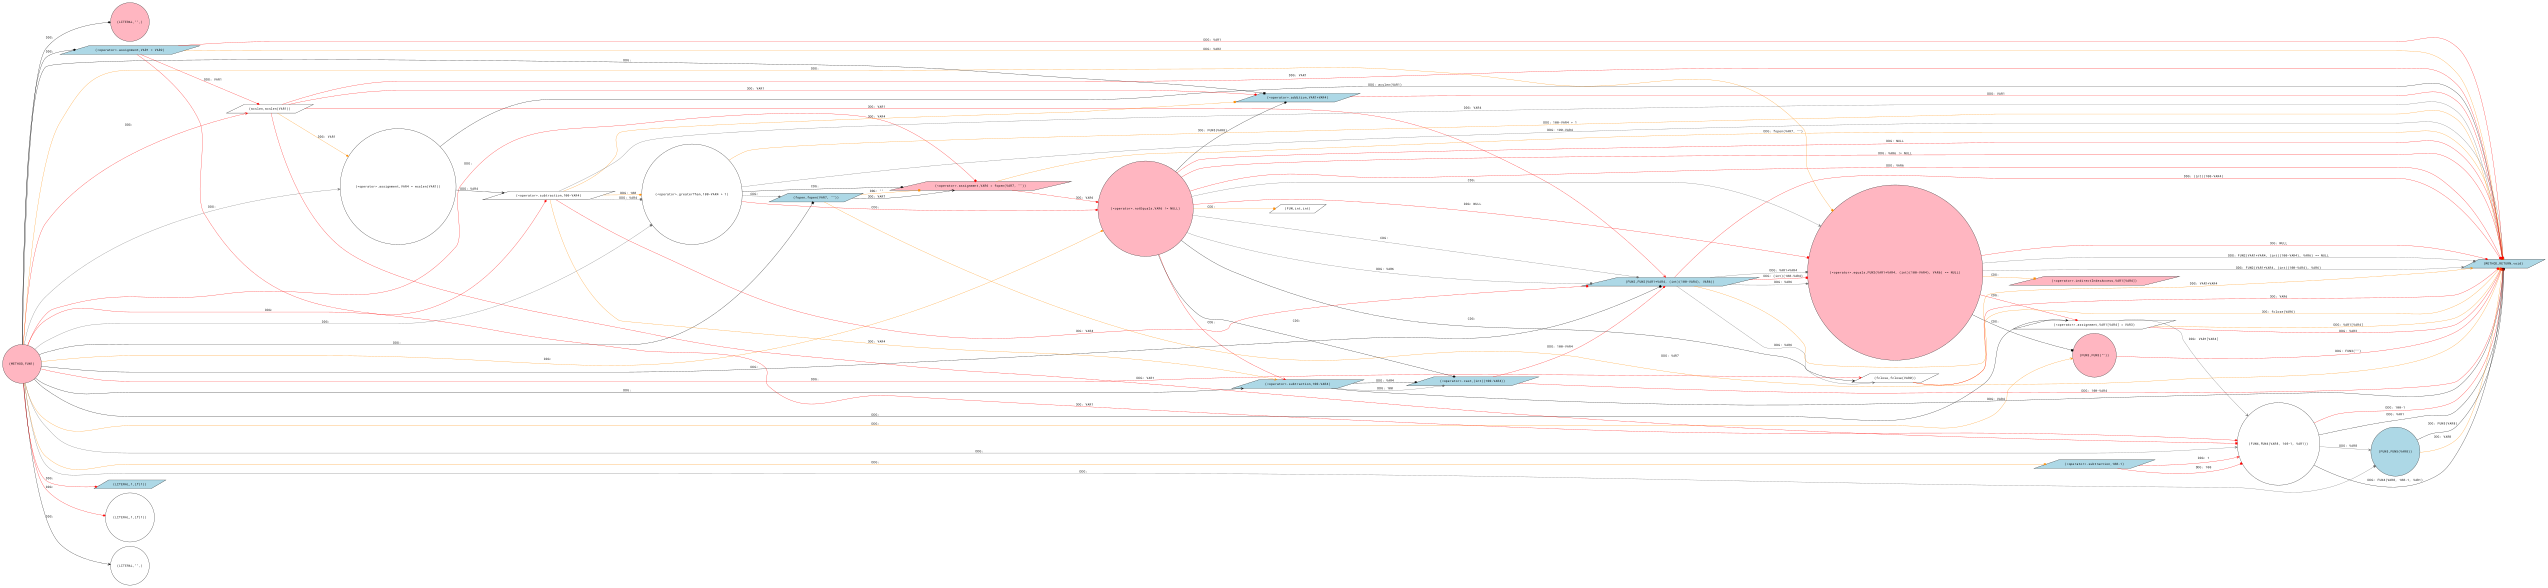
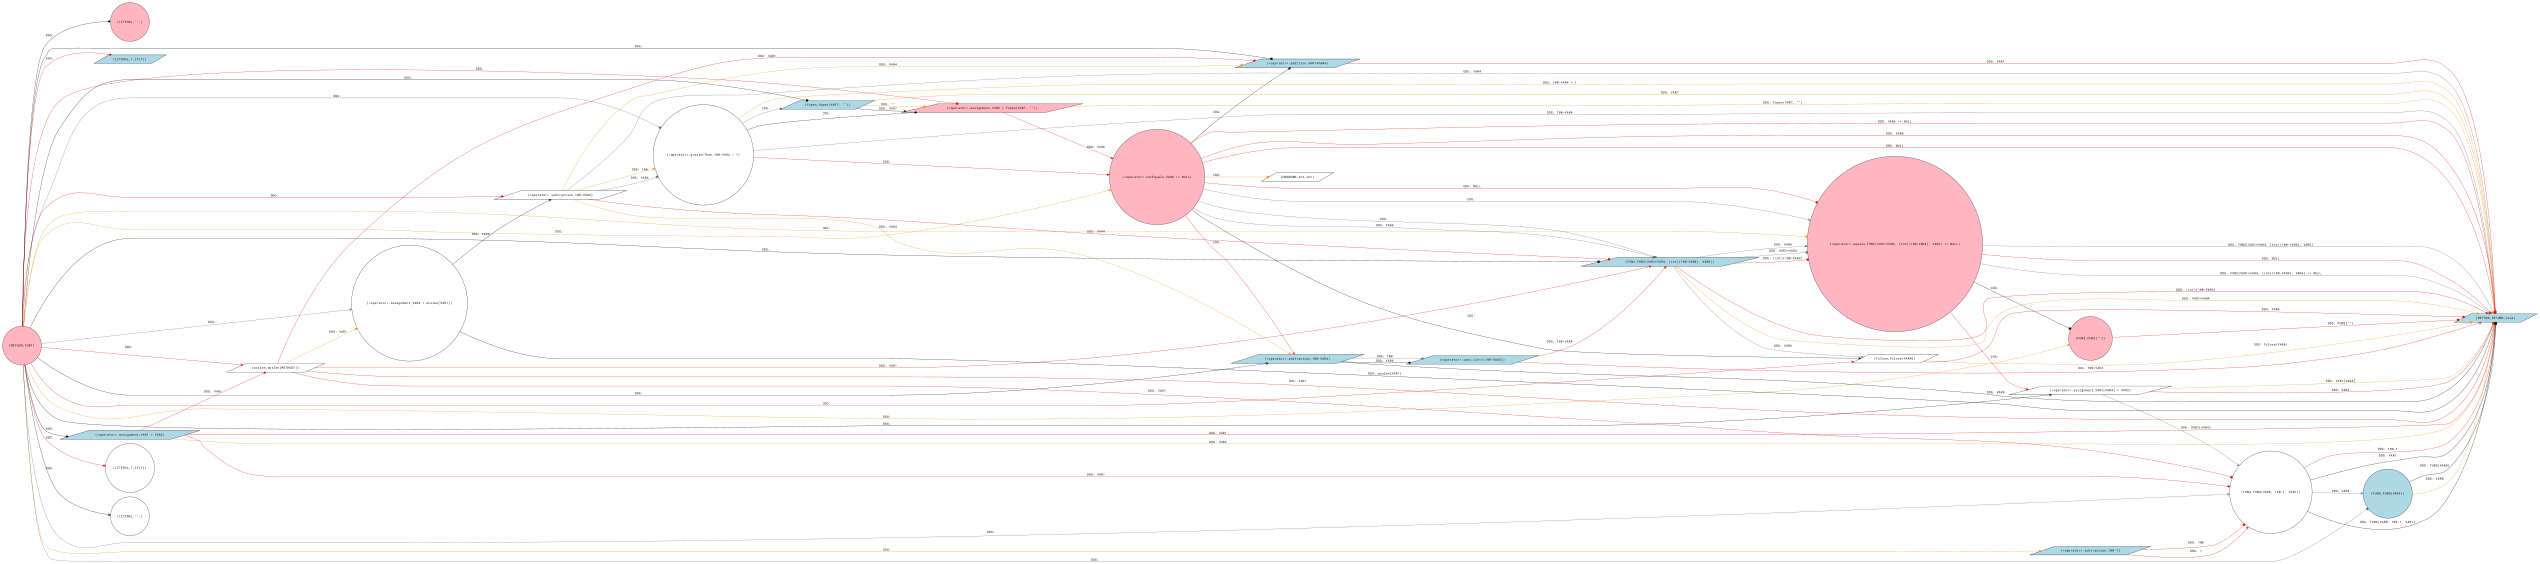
node "(wcslen,wcslen(VAR1))": label "(wcslen,wcslen(VAR1))" -> "(wcslen,wcslen(METHOD1))"
edge "(<operator>.notEquals,VAR6 != NULL)" -> "(<operator>.addition,VAR1+VAR4)": label "DDG: FUN5(VAR8)" -> "CDG: "
node "(FUN,int,int)": label "(FUN,int,int)" -> "(UNKNOWN,int,int)"
node "(<operator>.indirectIndexAccess,VAR1[VAR4])": removed
edge "(<operator>.notEquals,VAR6 != NULL)" -> "(<operator>.cast,(int)(100-VAR4))": removed, label "CDG:"
